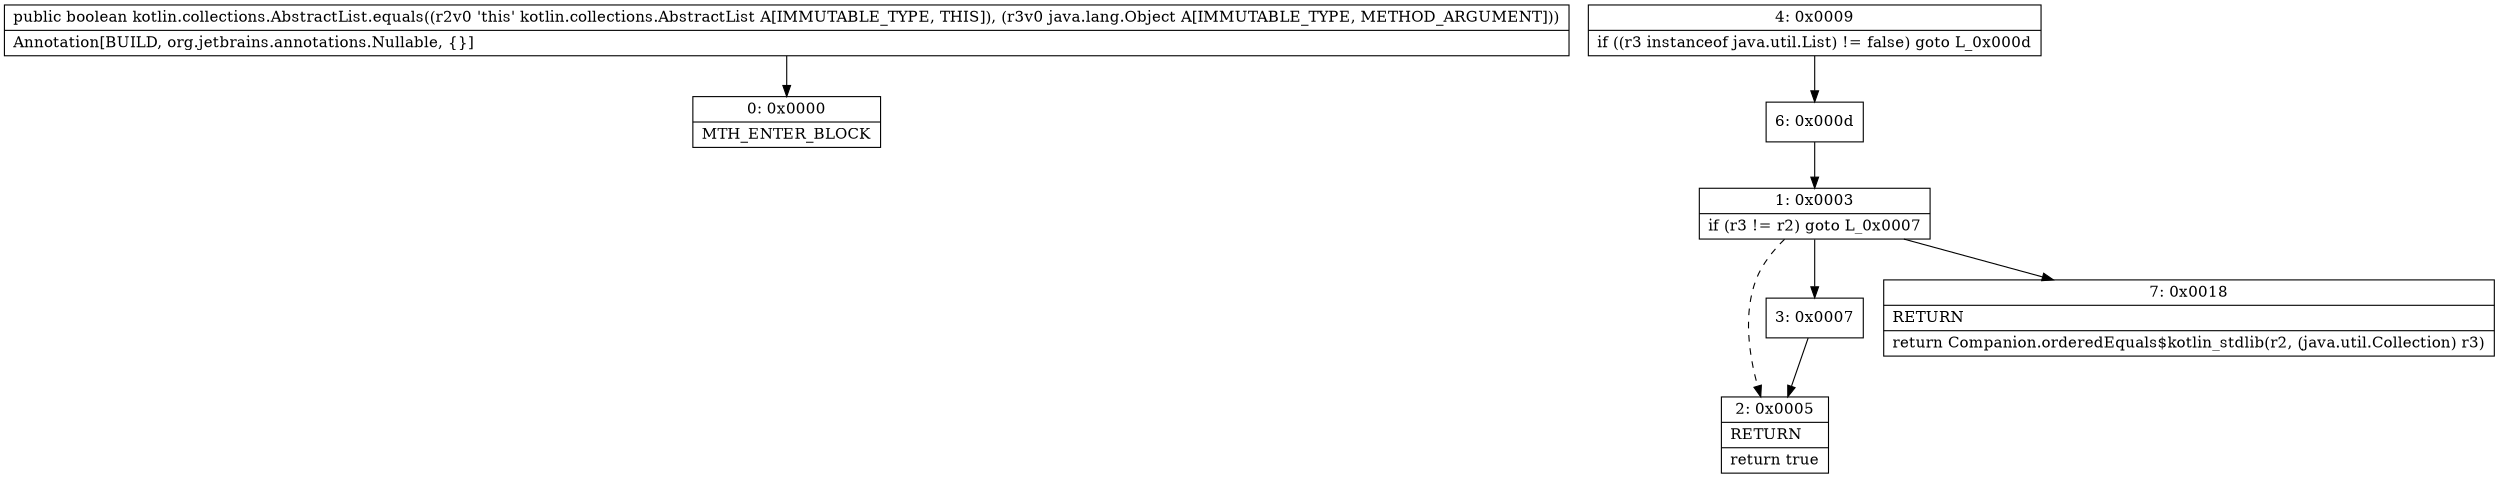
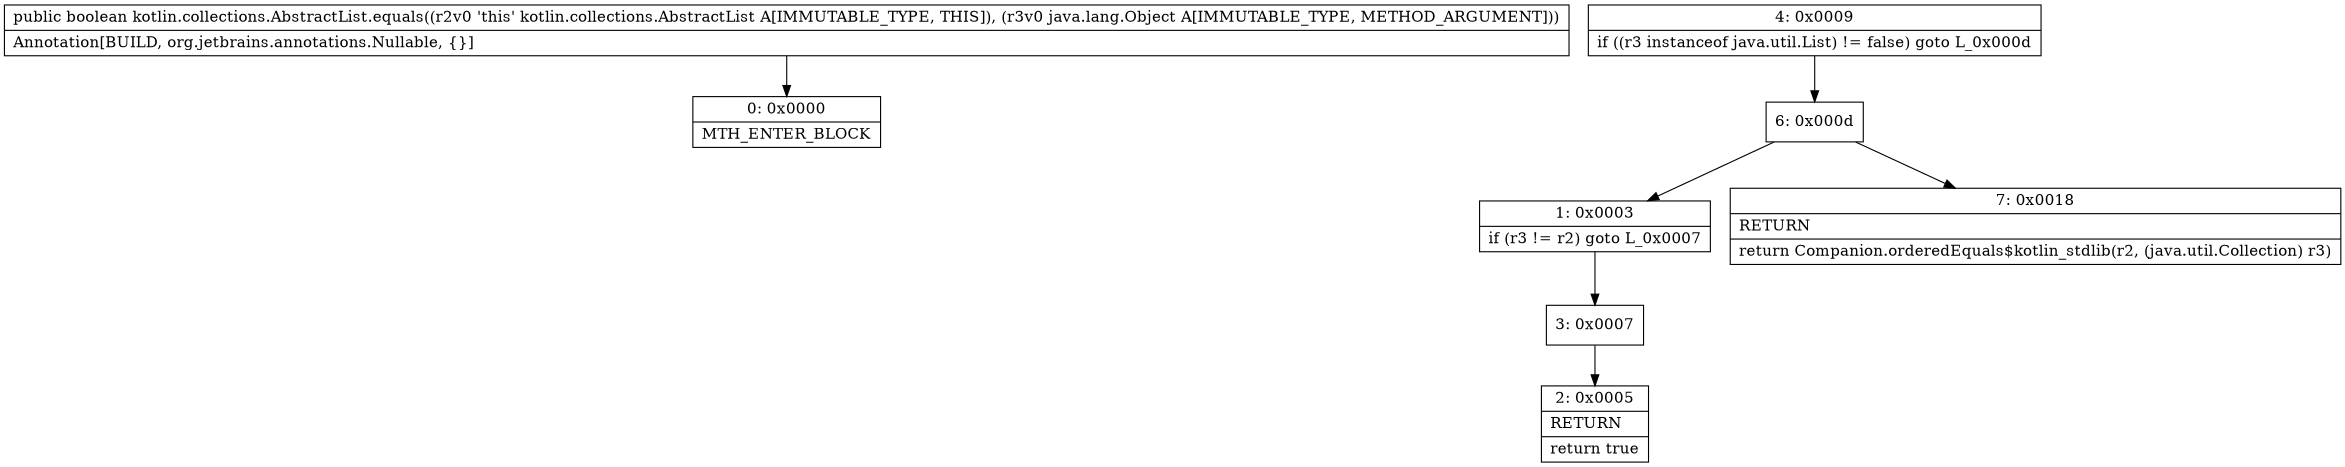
edge "1: 0x0003" -> "7: 0x0018": now "6: 0x000d" -> "7: 0x0018"
edge "1: 0x0003" -> "2: 0x0005": removed
